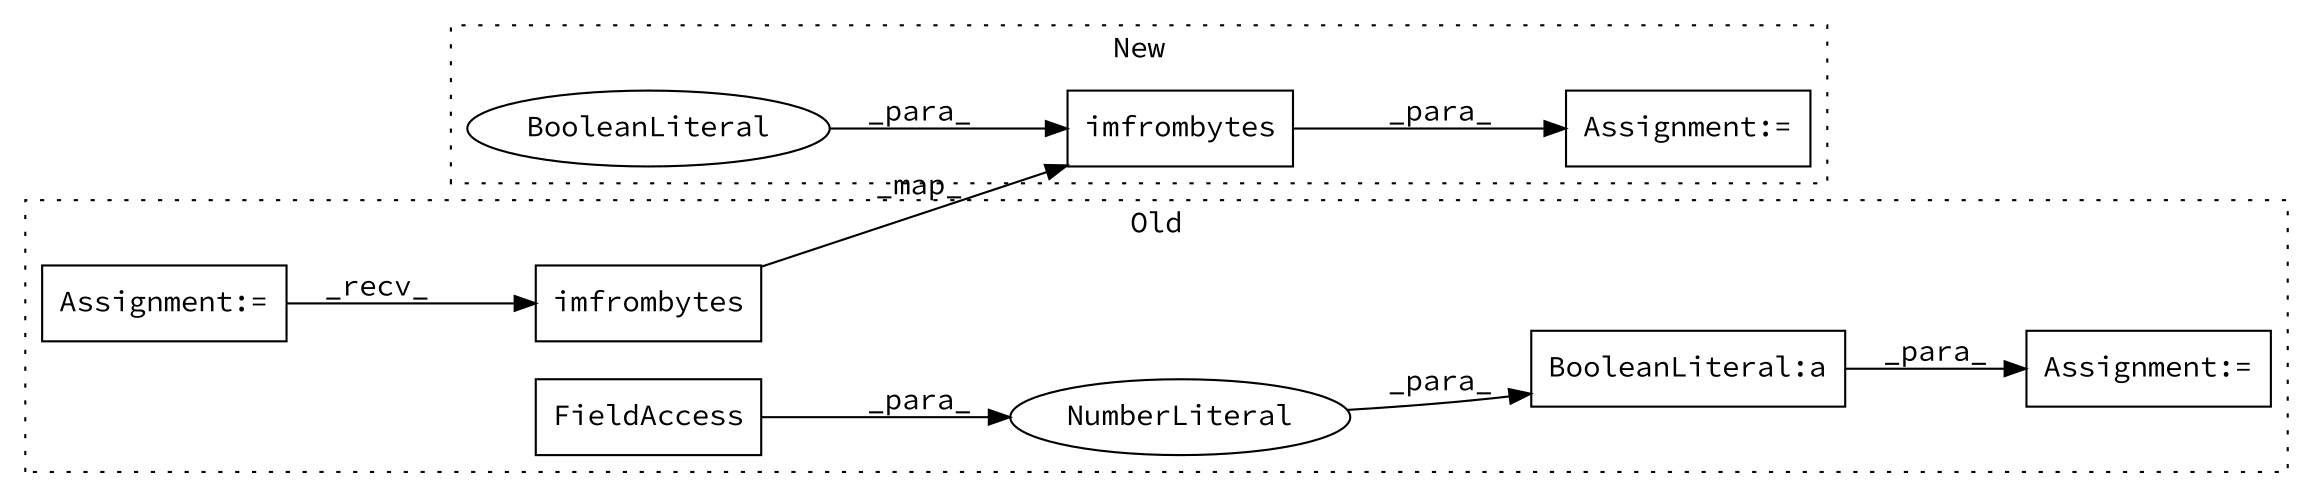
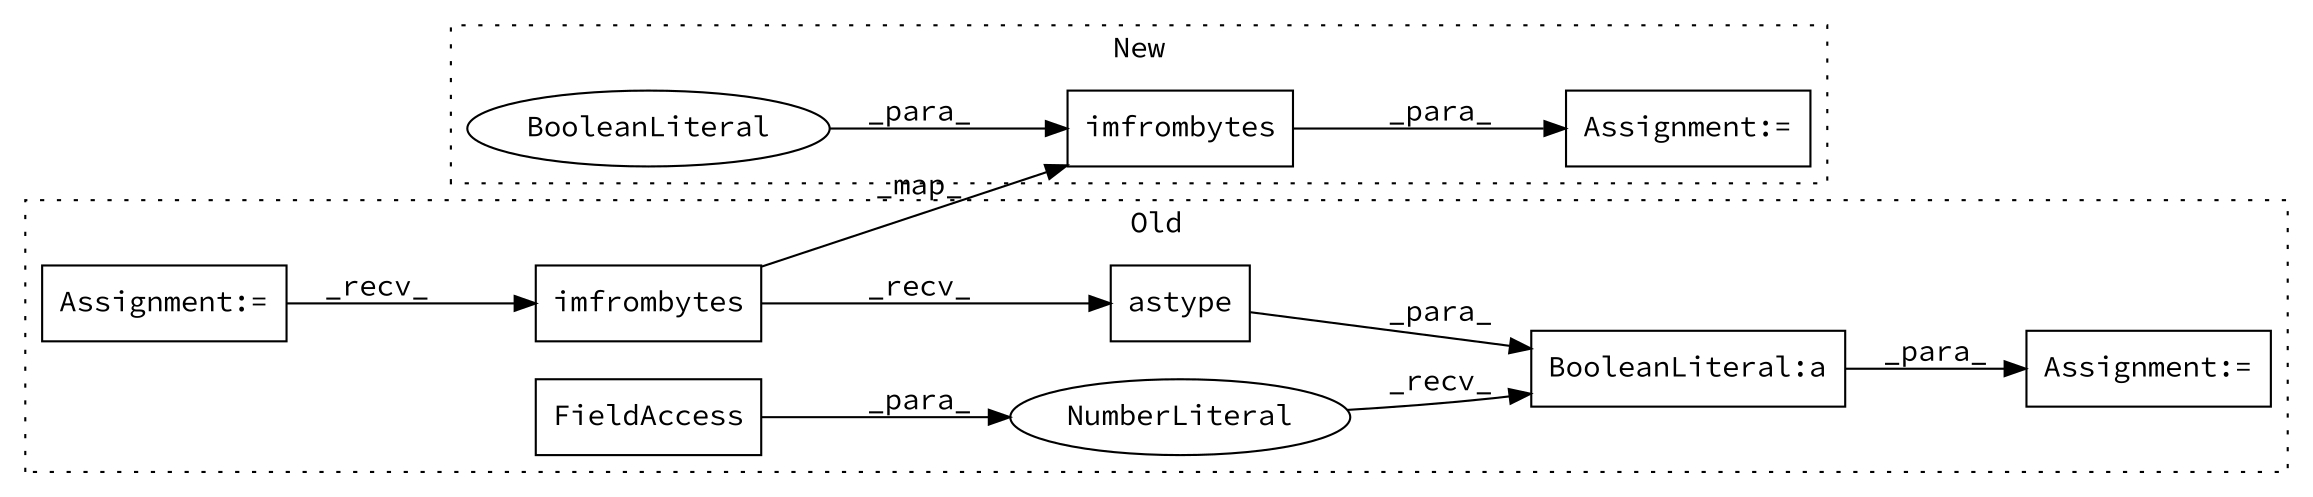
node "astype": added
edge "NumberLiteral" -> "BooleanLiteral:a": label "_para_" -> "_recv_"
